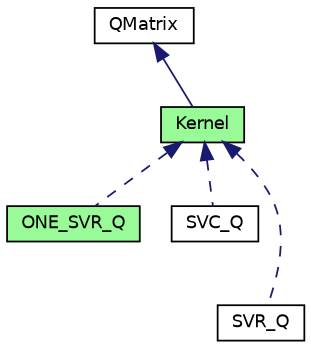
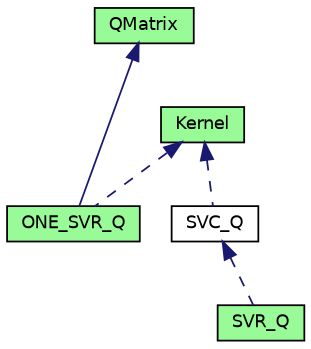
node "QMatrix": fillcolor white -> palegreen
edge "Kernel" -> "QMatrix": now "ONE_SVR_Q" -> "QMatrix"
edge "SVR_Q" -> "Kernel": now "SVR_Q" -> "SVC_Q"
node "SVR_Q": fillcolor white -> palegreen
